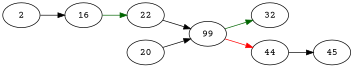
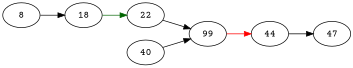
node "2": label "2" -> "8"
node "16": label "16" -> "18"
node "32": removed
node "20": label "20" -> "40"
node "45": label "45" -> "47"
